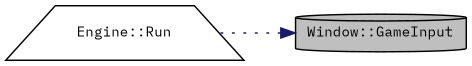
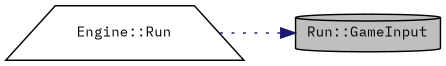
node "Window::GameInput": label "Window::GameInput" -> "Run::GameInput"
